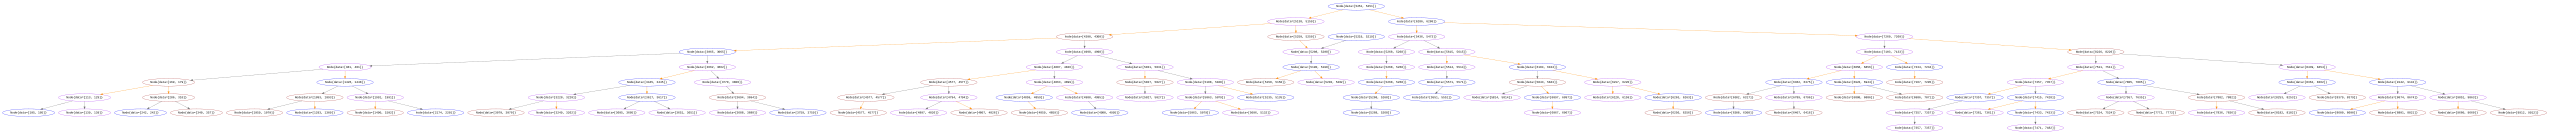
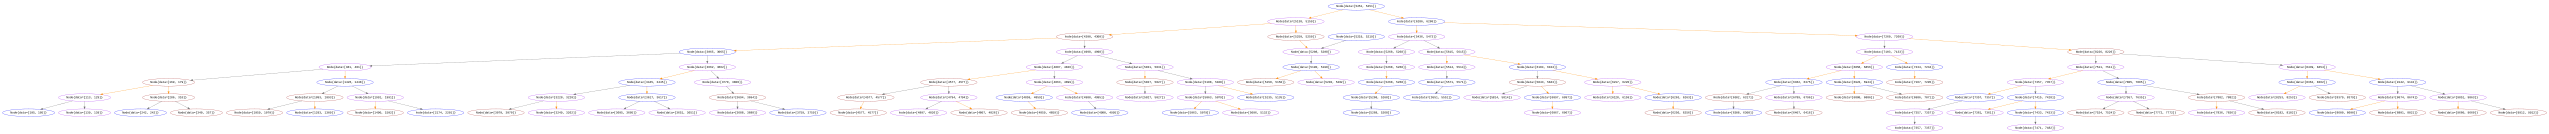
edge "Node{data=[8362, 8362]}" -> "Node{data=[8253, 8253]}": color gray40 -> darkorange
